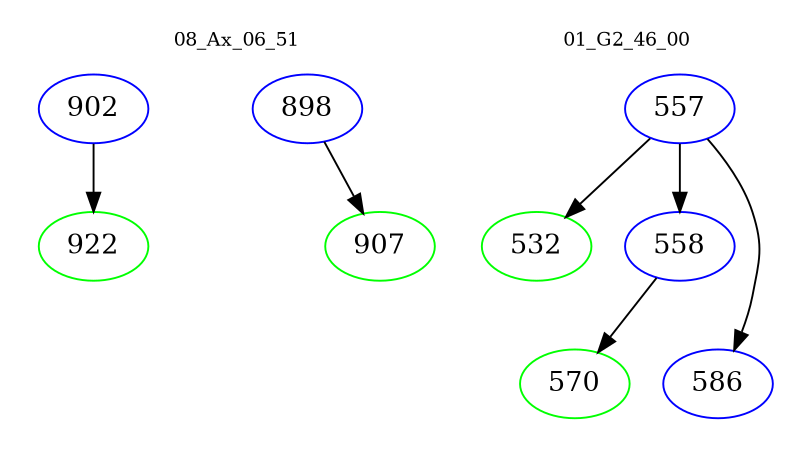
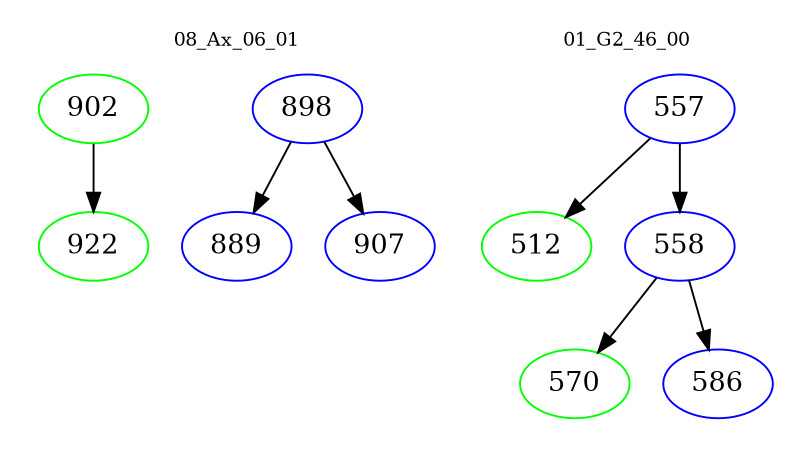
cluster "08_Ax_06_51": label "08_Ax_06_51" -> "08_Ax_06_01"
node "902": color blue -> green
edge "557" -> "586": now "558" -> "586"
node "889": added
node "907": color green -> blue
node "532": label "532" -> "512"
